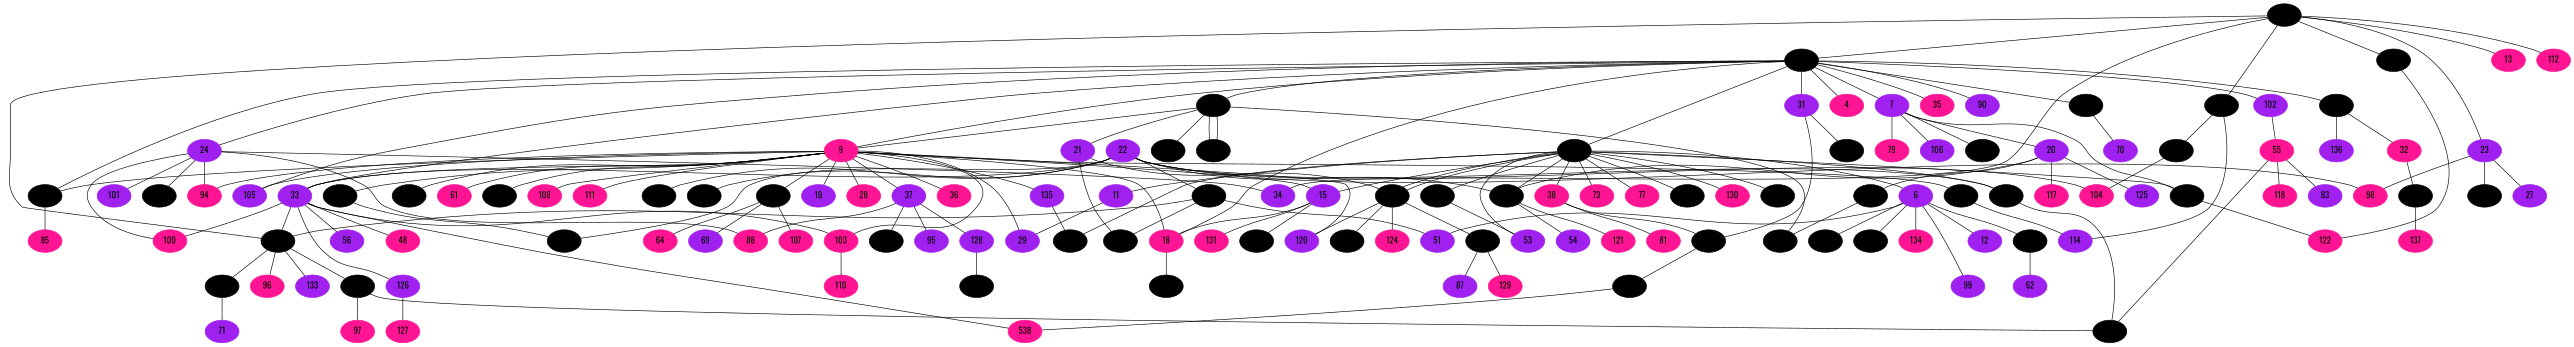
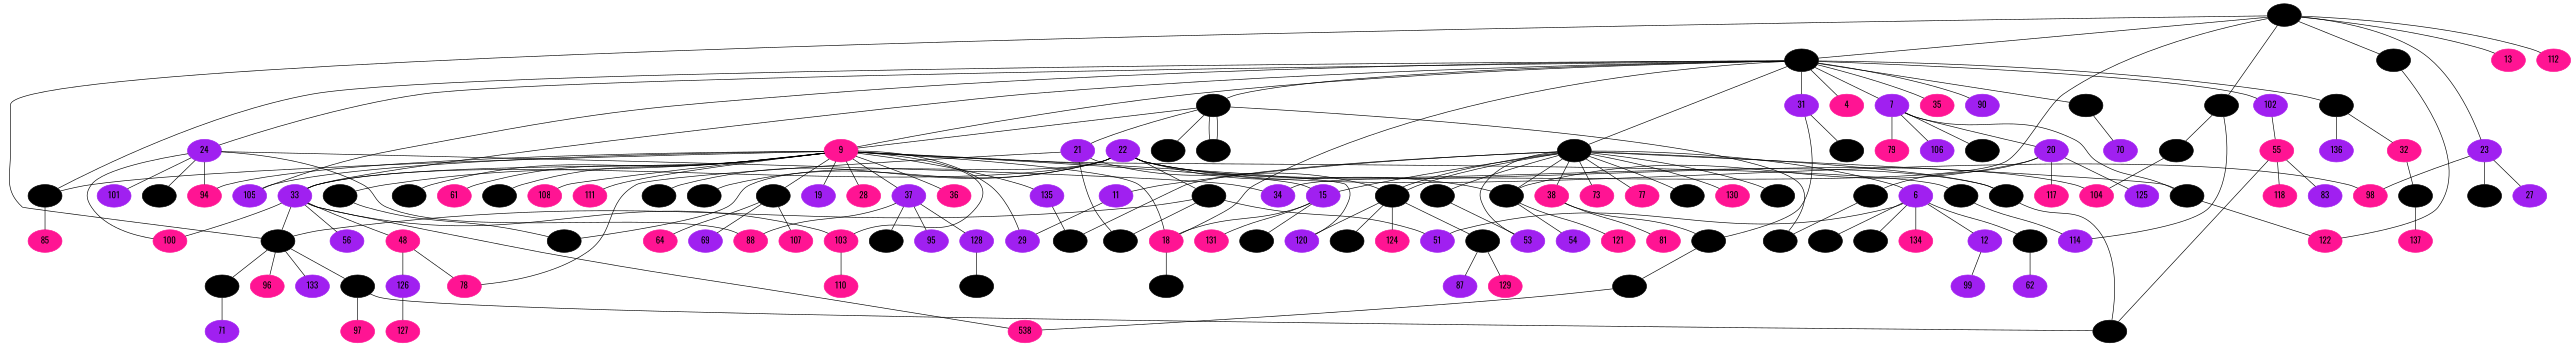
edge "6" -- "99": now "12" -- "99"
edge "33" -- "126": now "48" -- "126"
node "78": added
